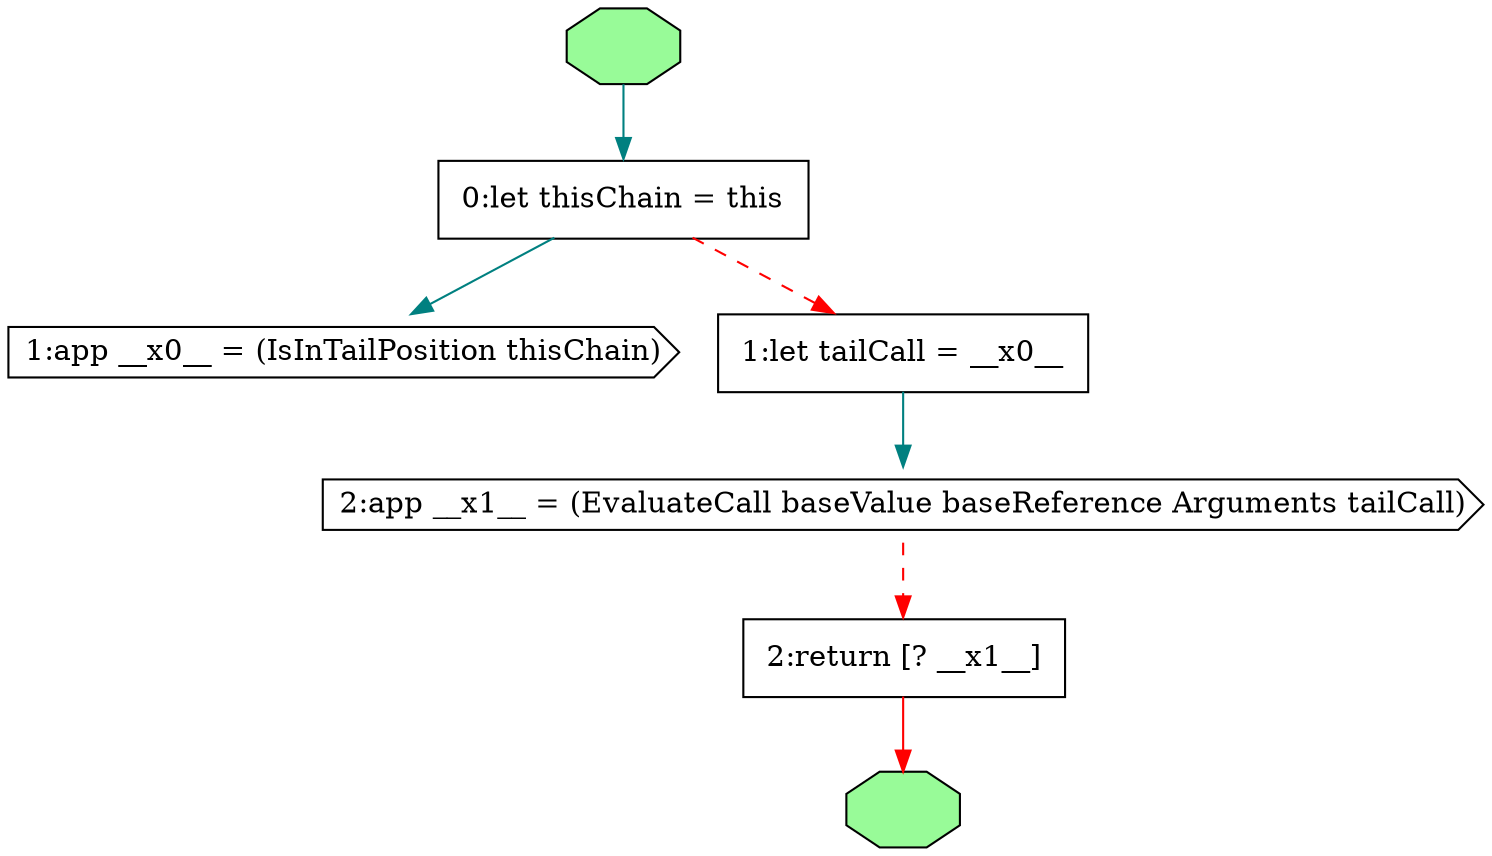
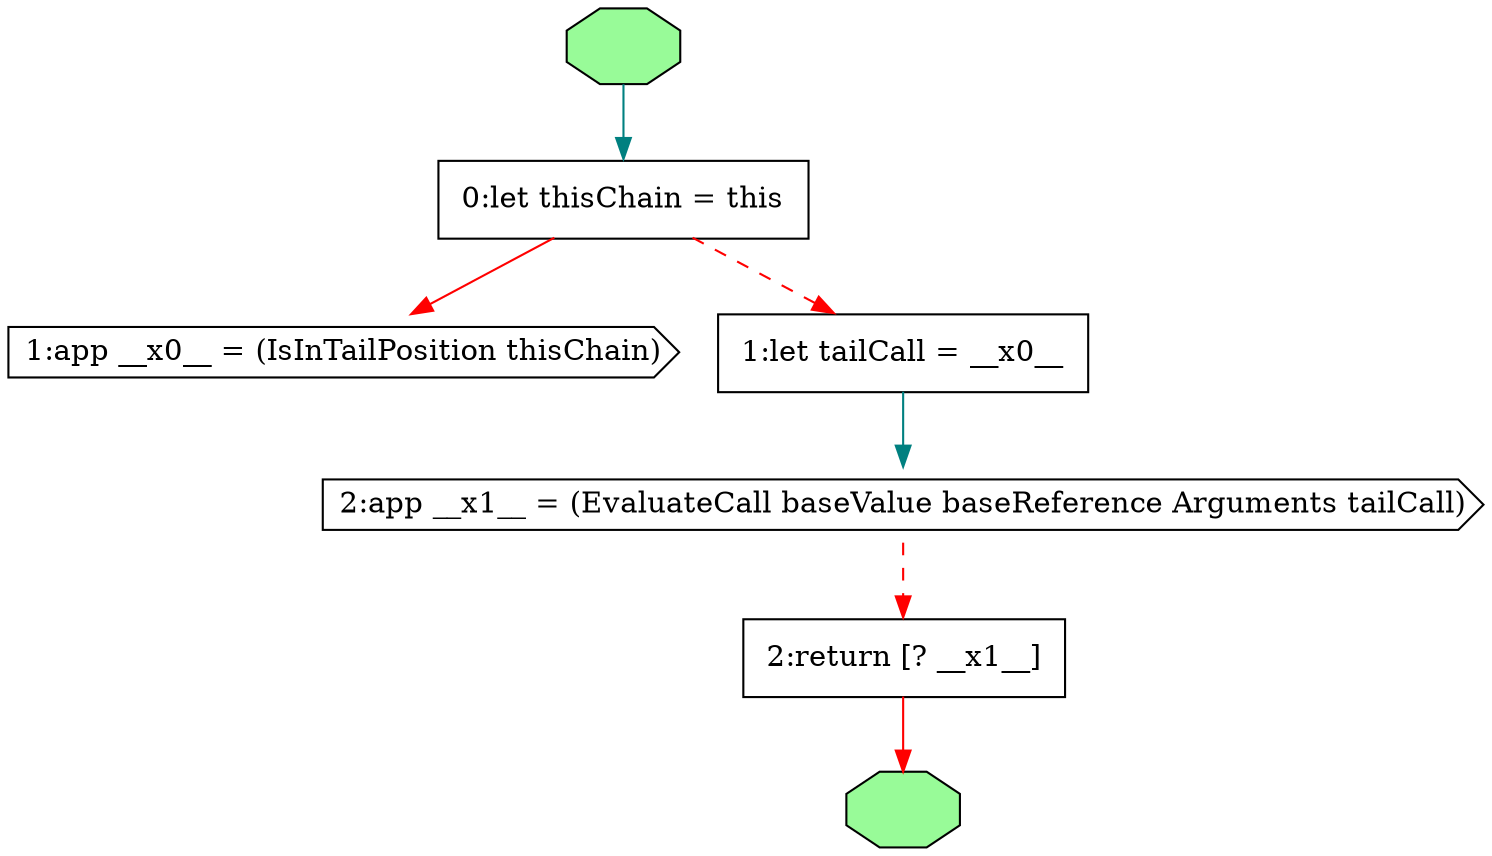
edge "0:let thisChain = this" -> "1:app __x0__ = (IsInTailPosition thisChain)": color teal -> red
